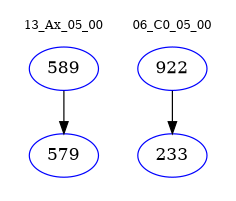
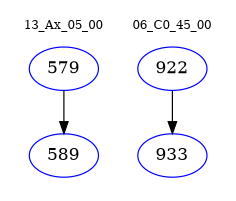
cluster "06_C0_05_00": label "06_C0_05_00" -> "06_C0_45_00"
edge "589" -> "579": reversed
node "233": label "233" -> "933"
